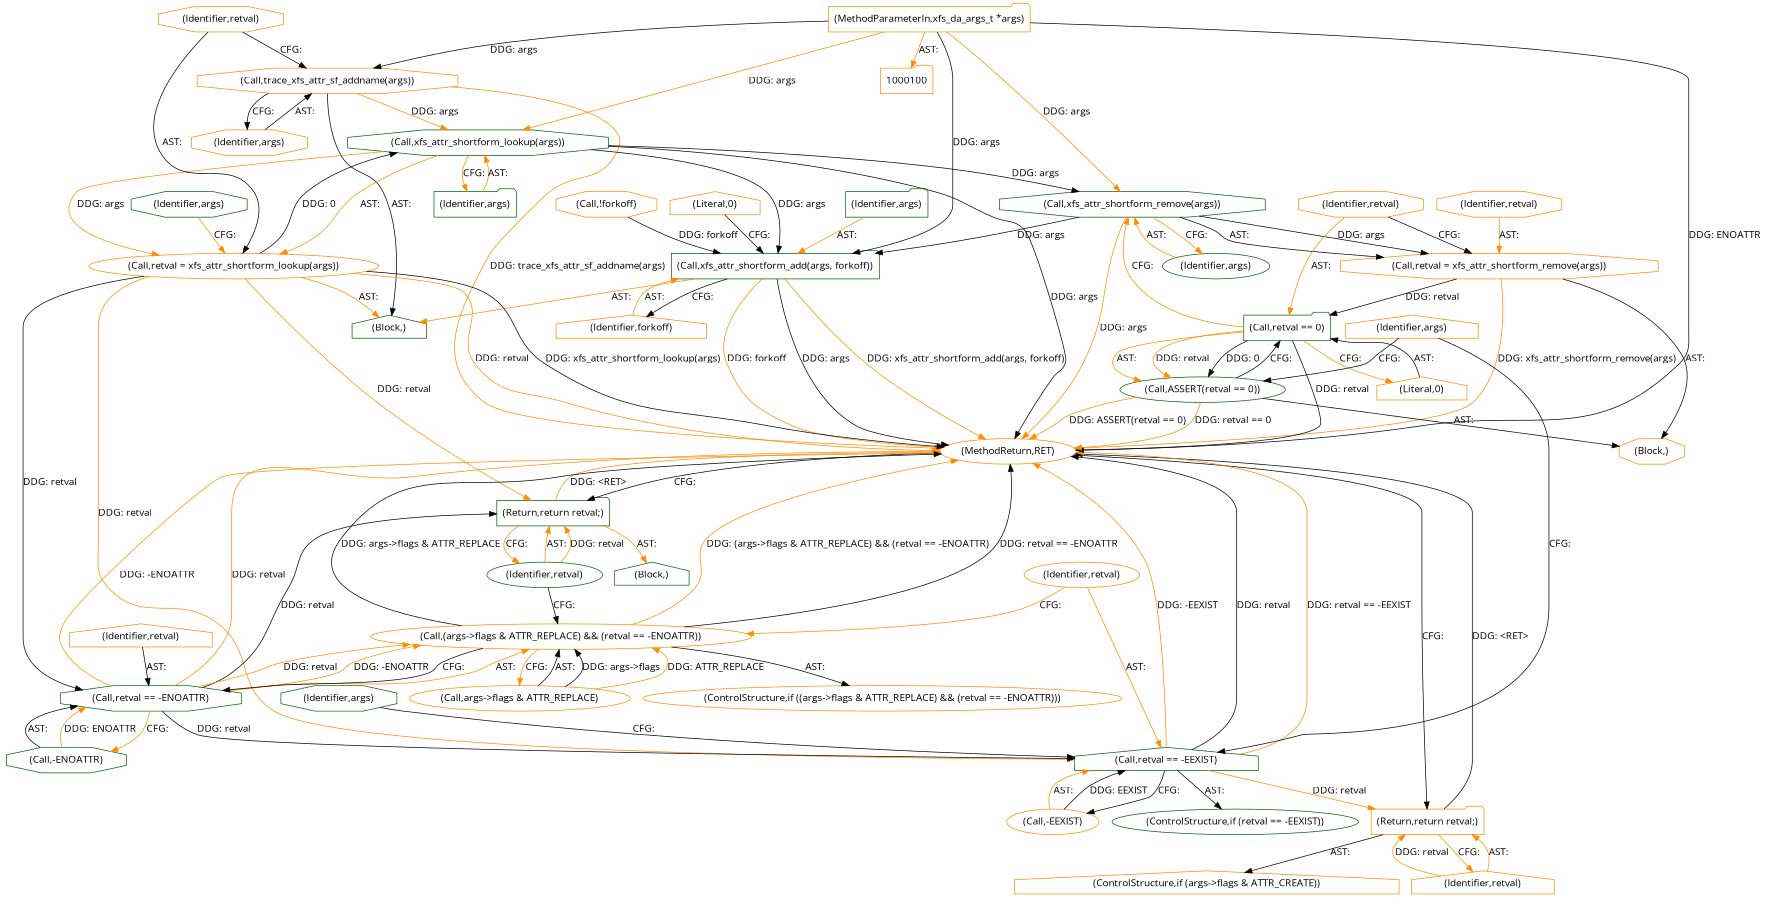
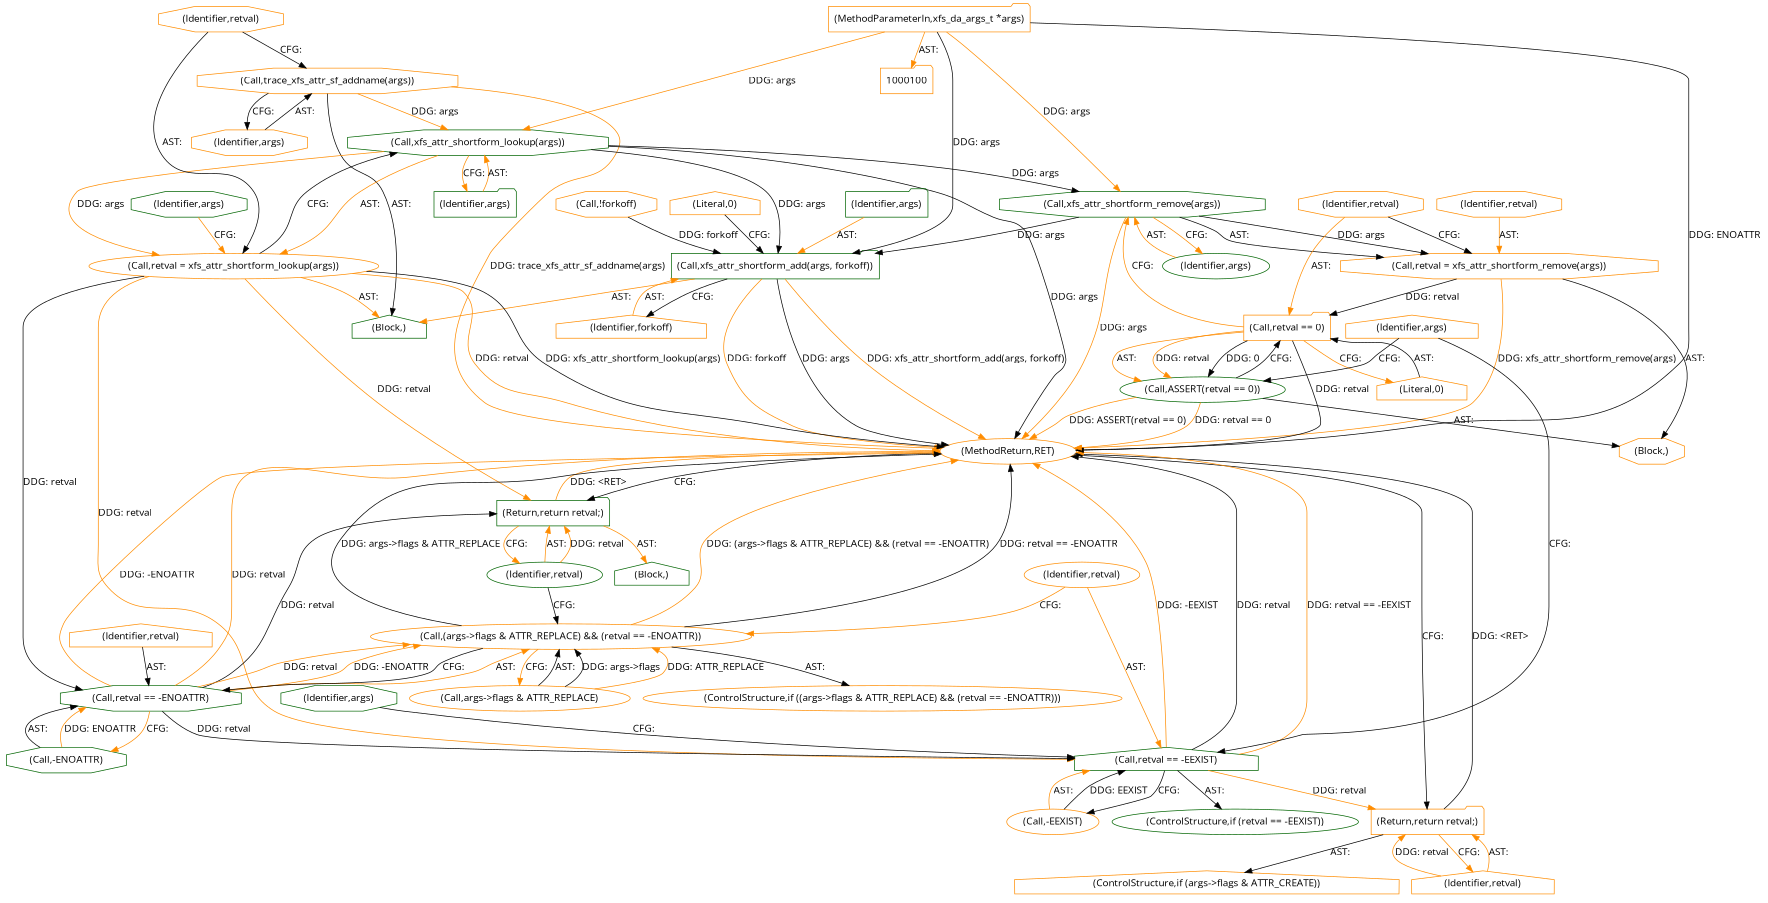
edge "(MethodParameterIn,xfs_da_args_t *args)" -> "(Call,trace_xfs_attr_sf_addname(args))": removed, label "DDG: args"
edge "(Call,retval = xfs_attr_shortform_lookup(args))" -> "(Call,xfs_attr_shortform_lookup(args))": label "DDG: 0" -> "CFG: "
node "(Call,retval == 0)": color darkgreen -> darkorange
